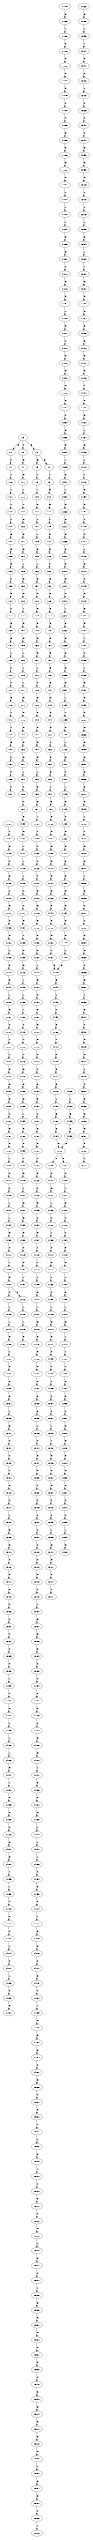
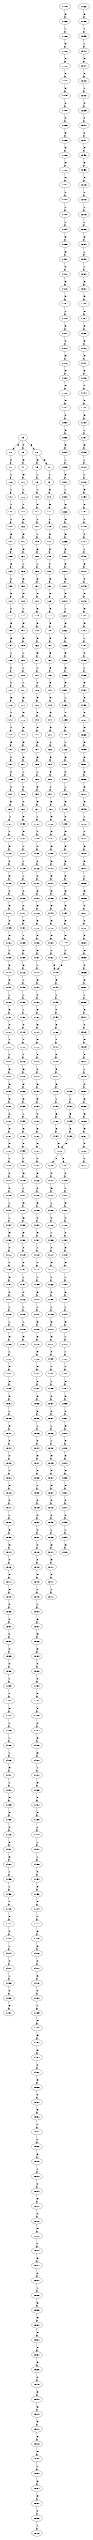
node "S98": added
edge "S256" -> "S263": now "S257" -> "S263"
